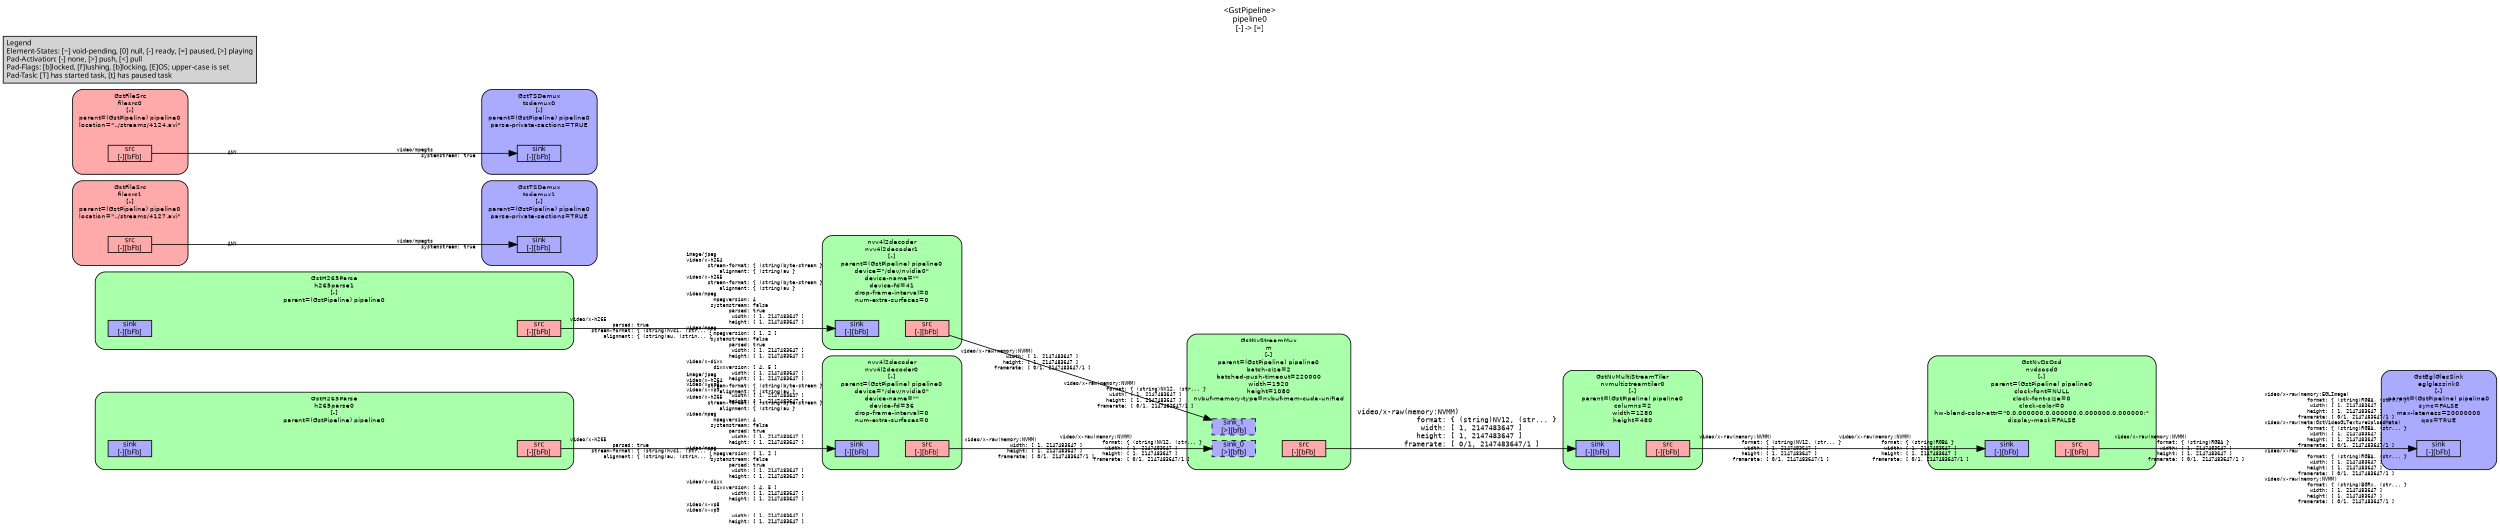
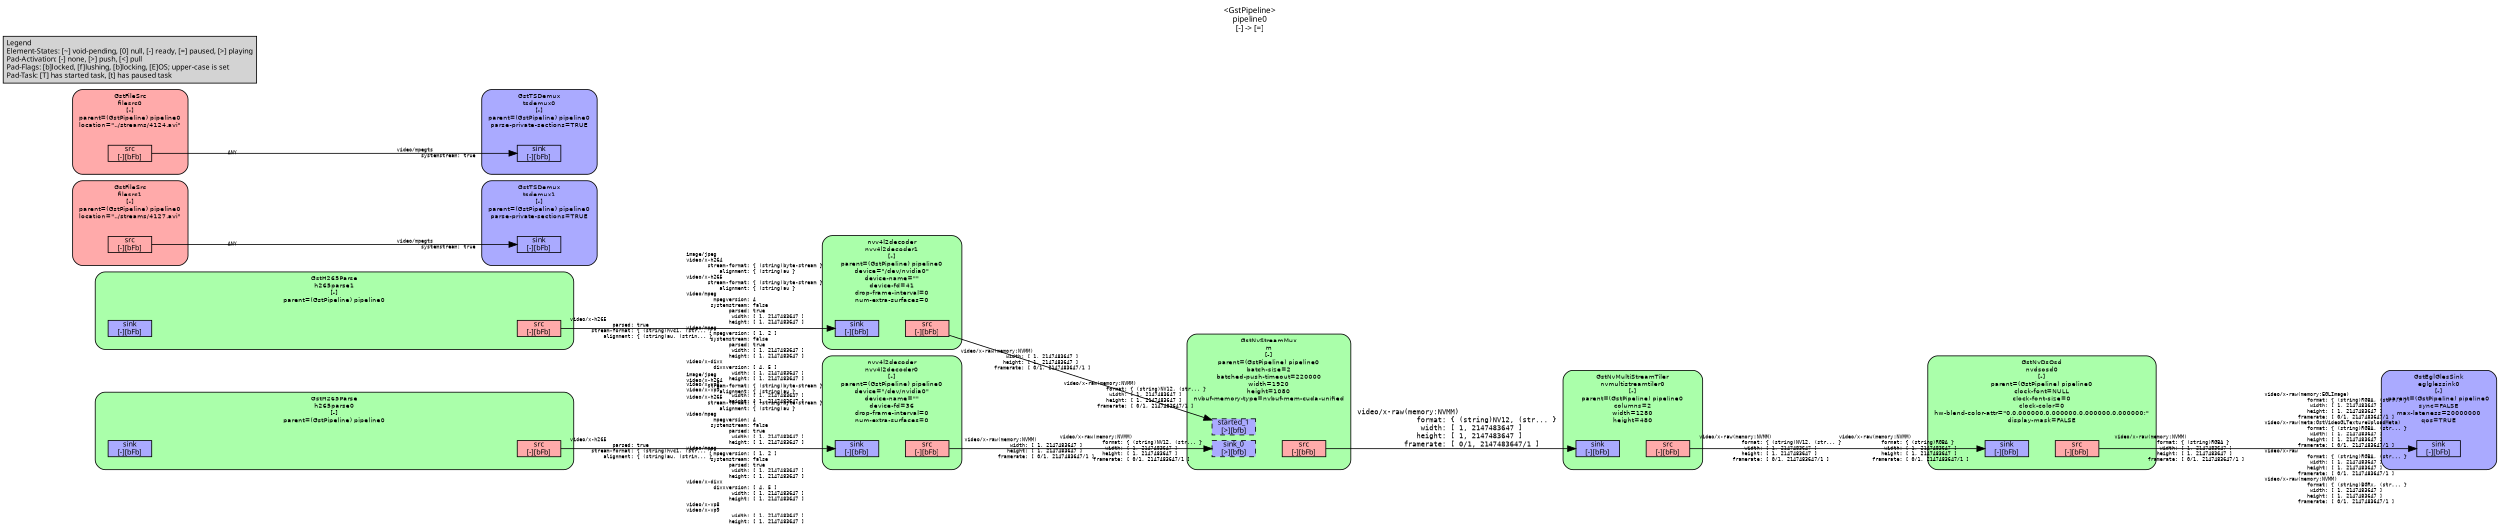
node "sink_1 [>][bfb]": label "sink_1 [>][bfb]" -> "started_1 [>][bfb]"
